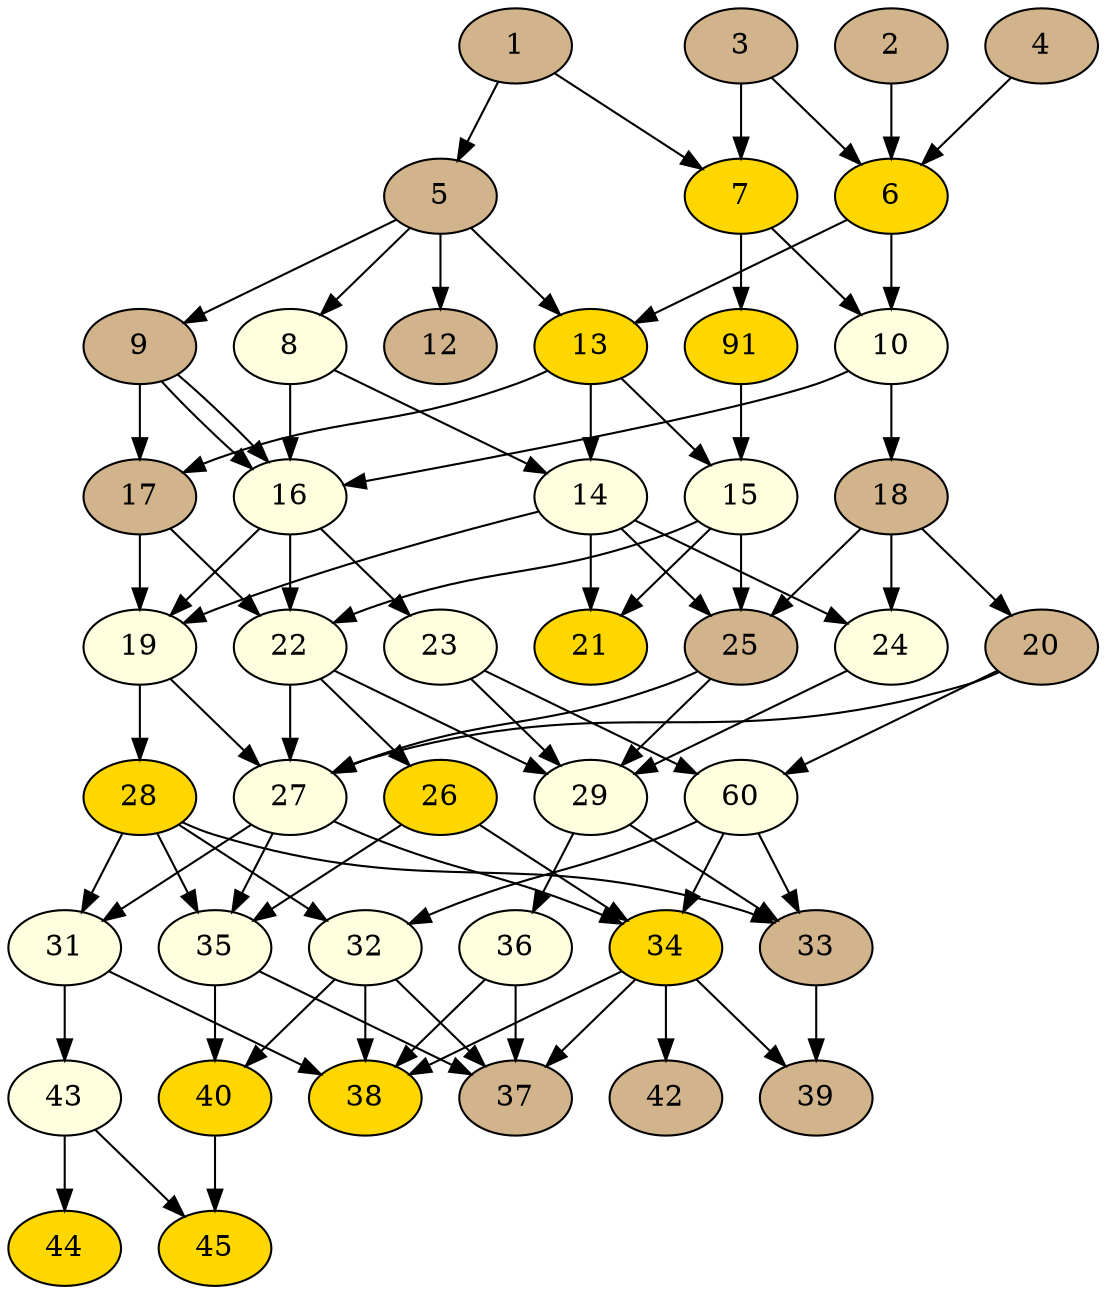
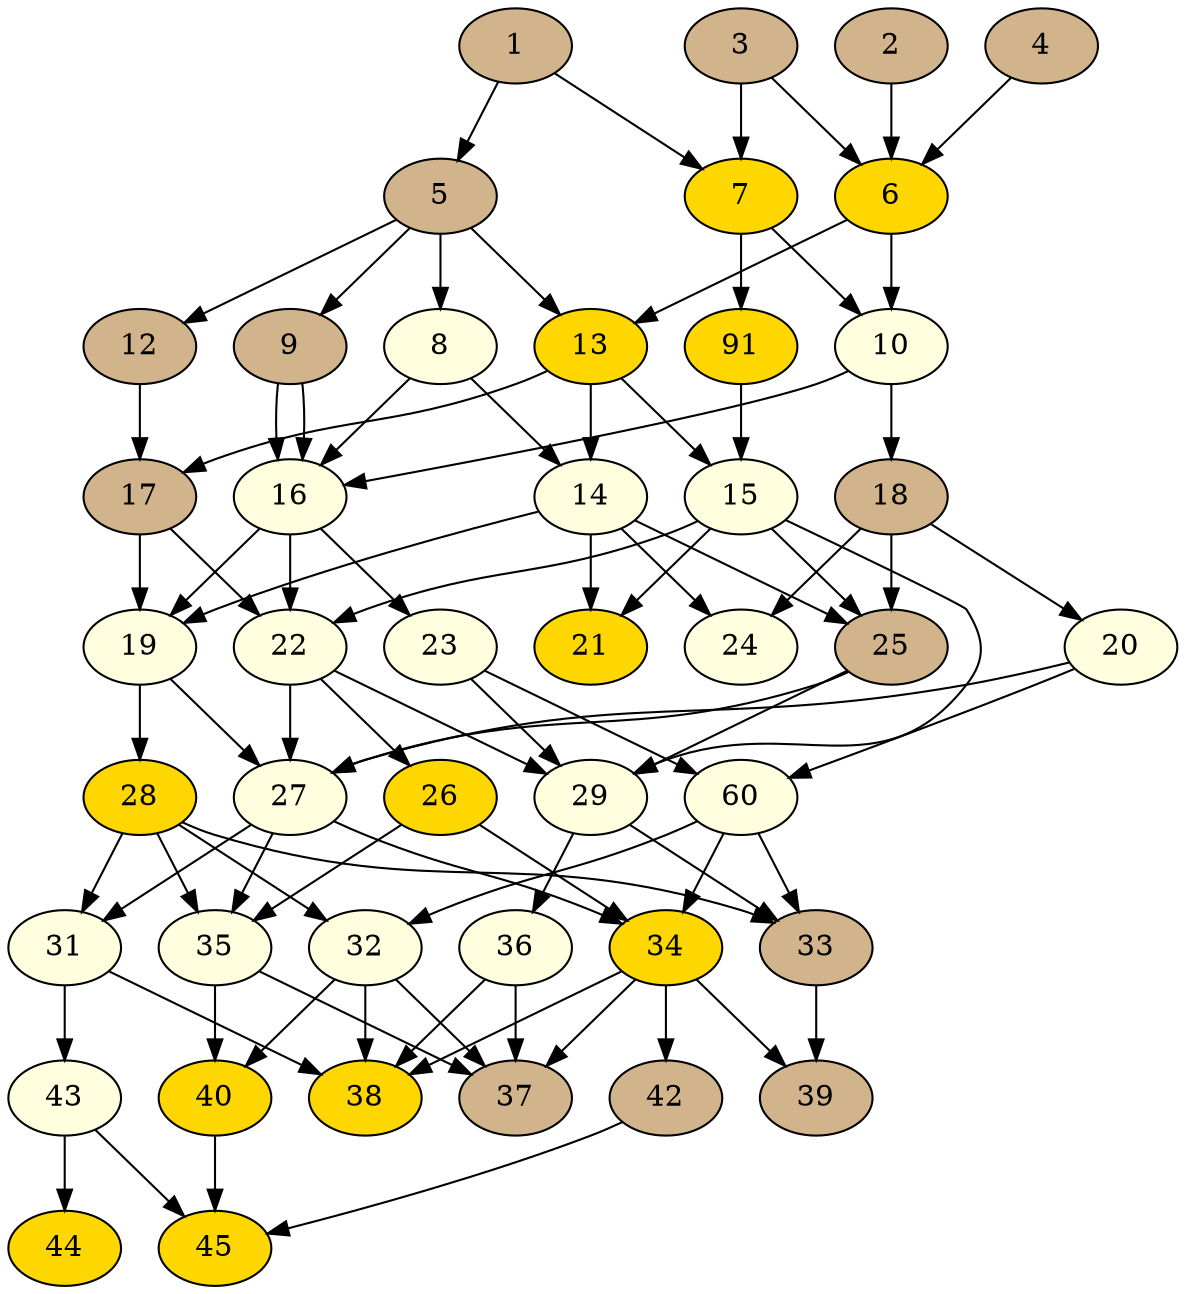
edge "9" -> "17": now "12" -> "17"
node "20": fillcolor tan -> lightyellow
edge "24" -> "29": now "15" -> "29"
edge "42" -> "45": added
